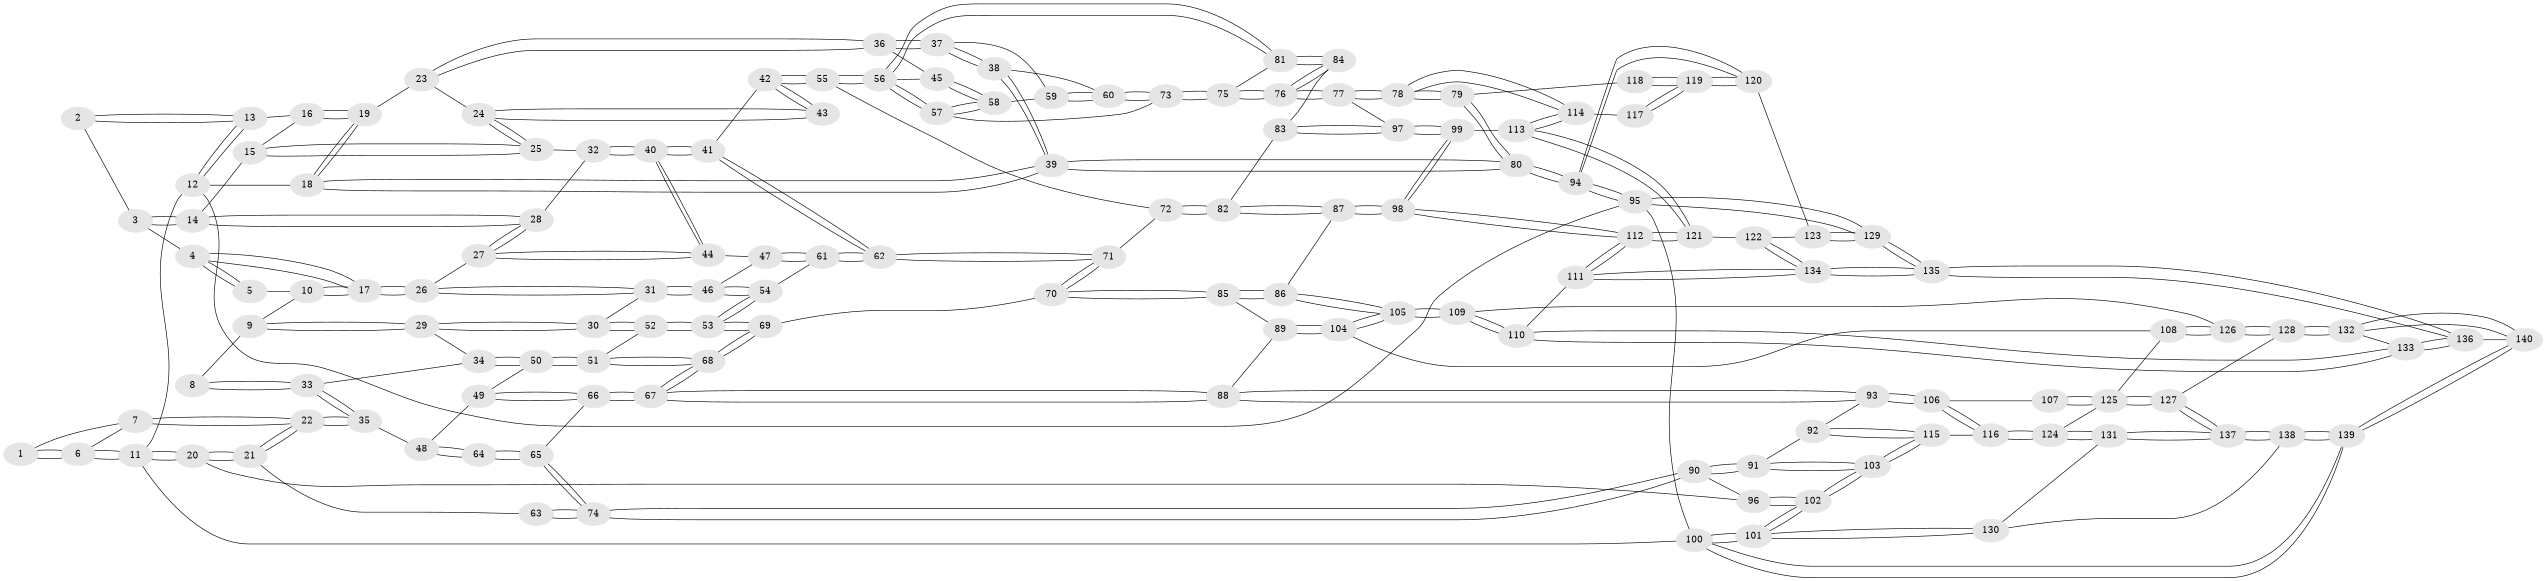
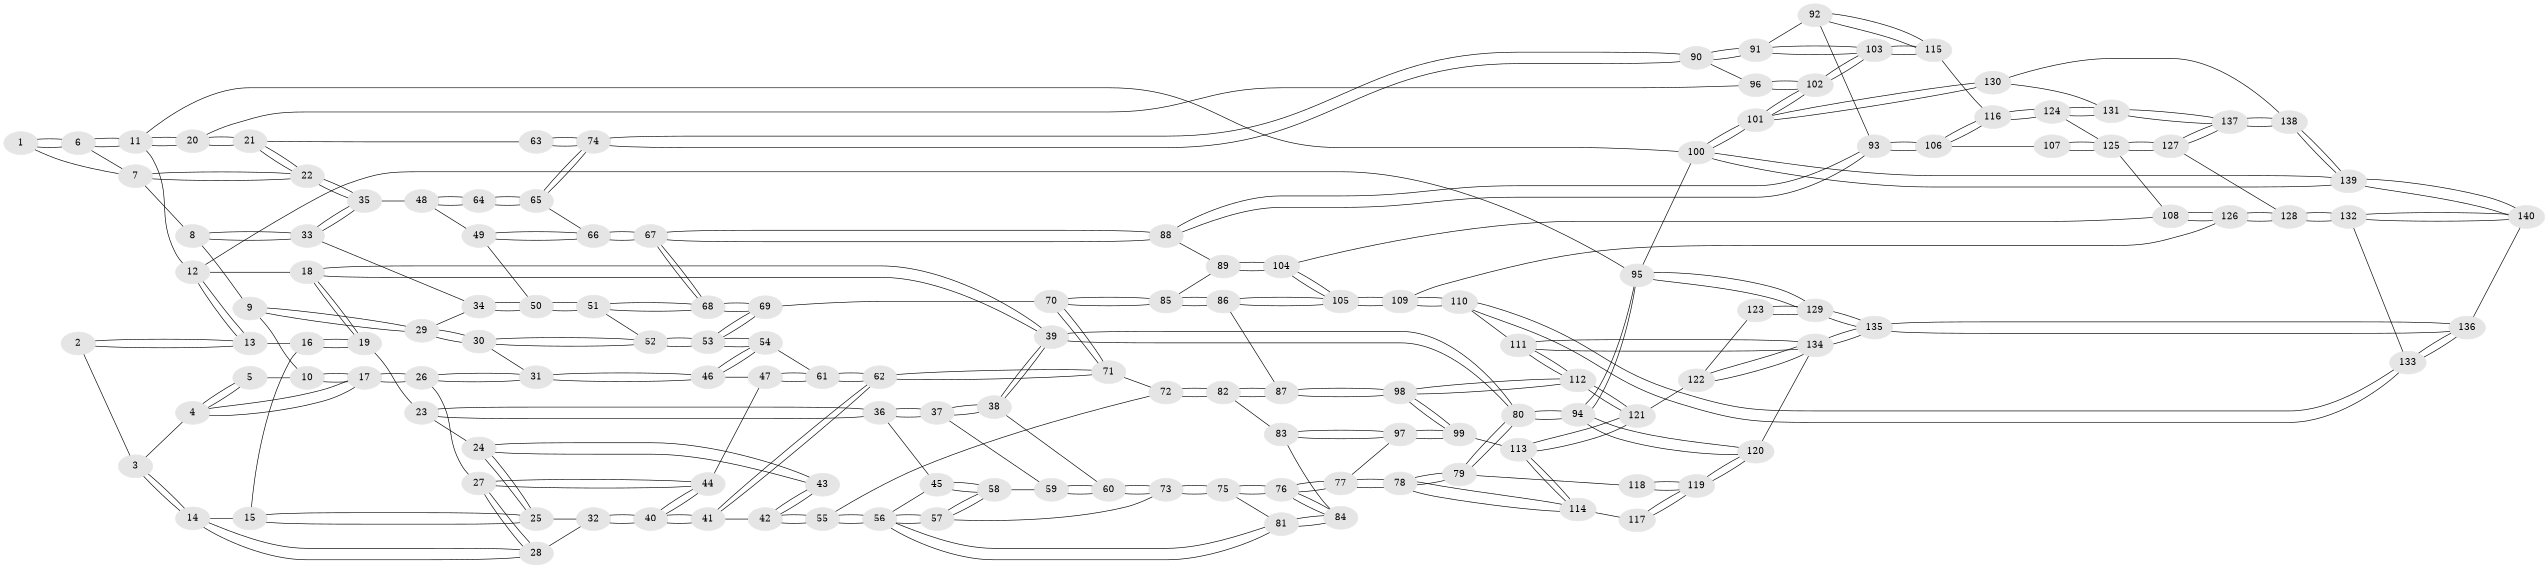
edge "120" -- "123": now "120" -- "134"
edge "7" -- "8": added
